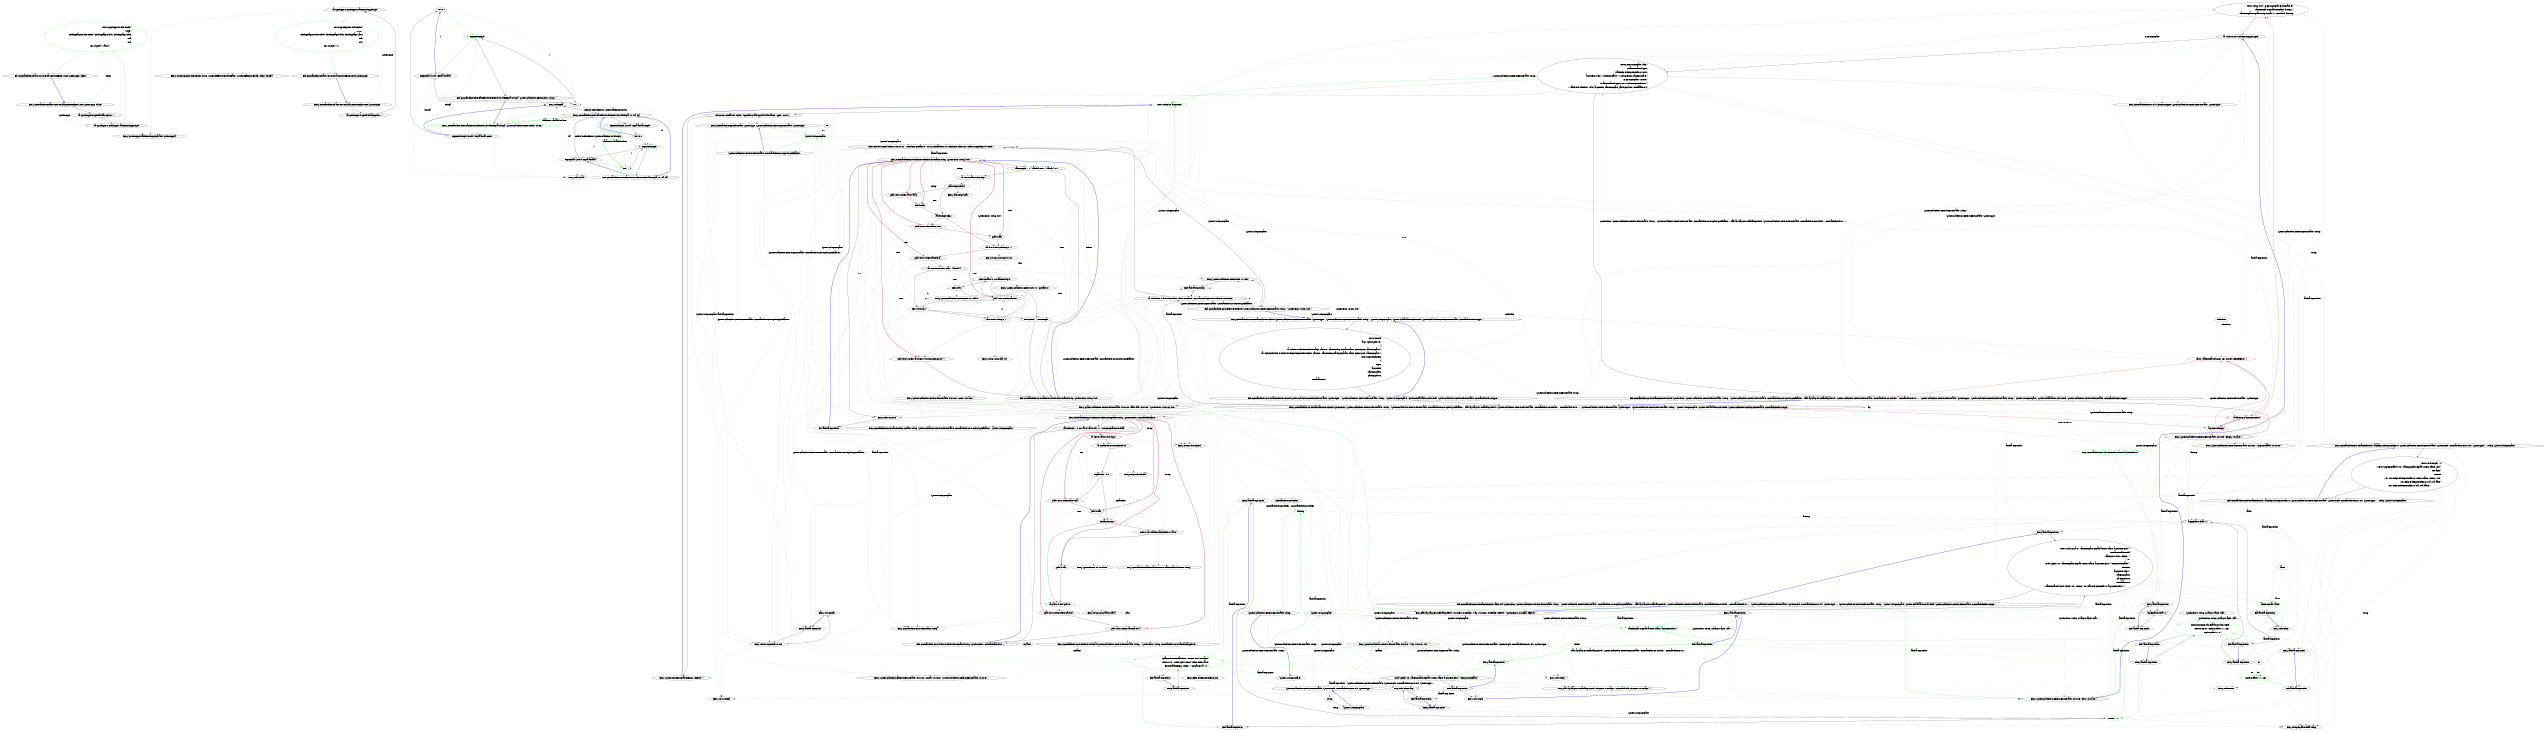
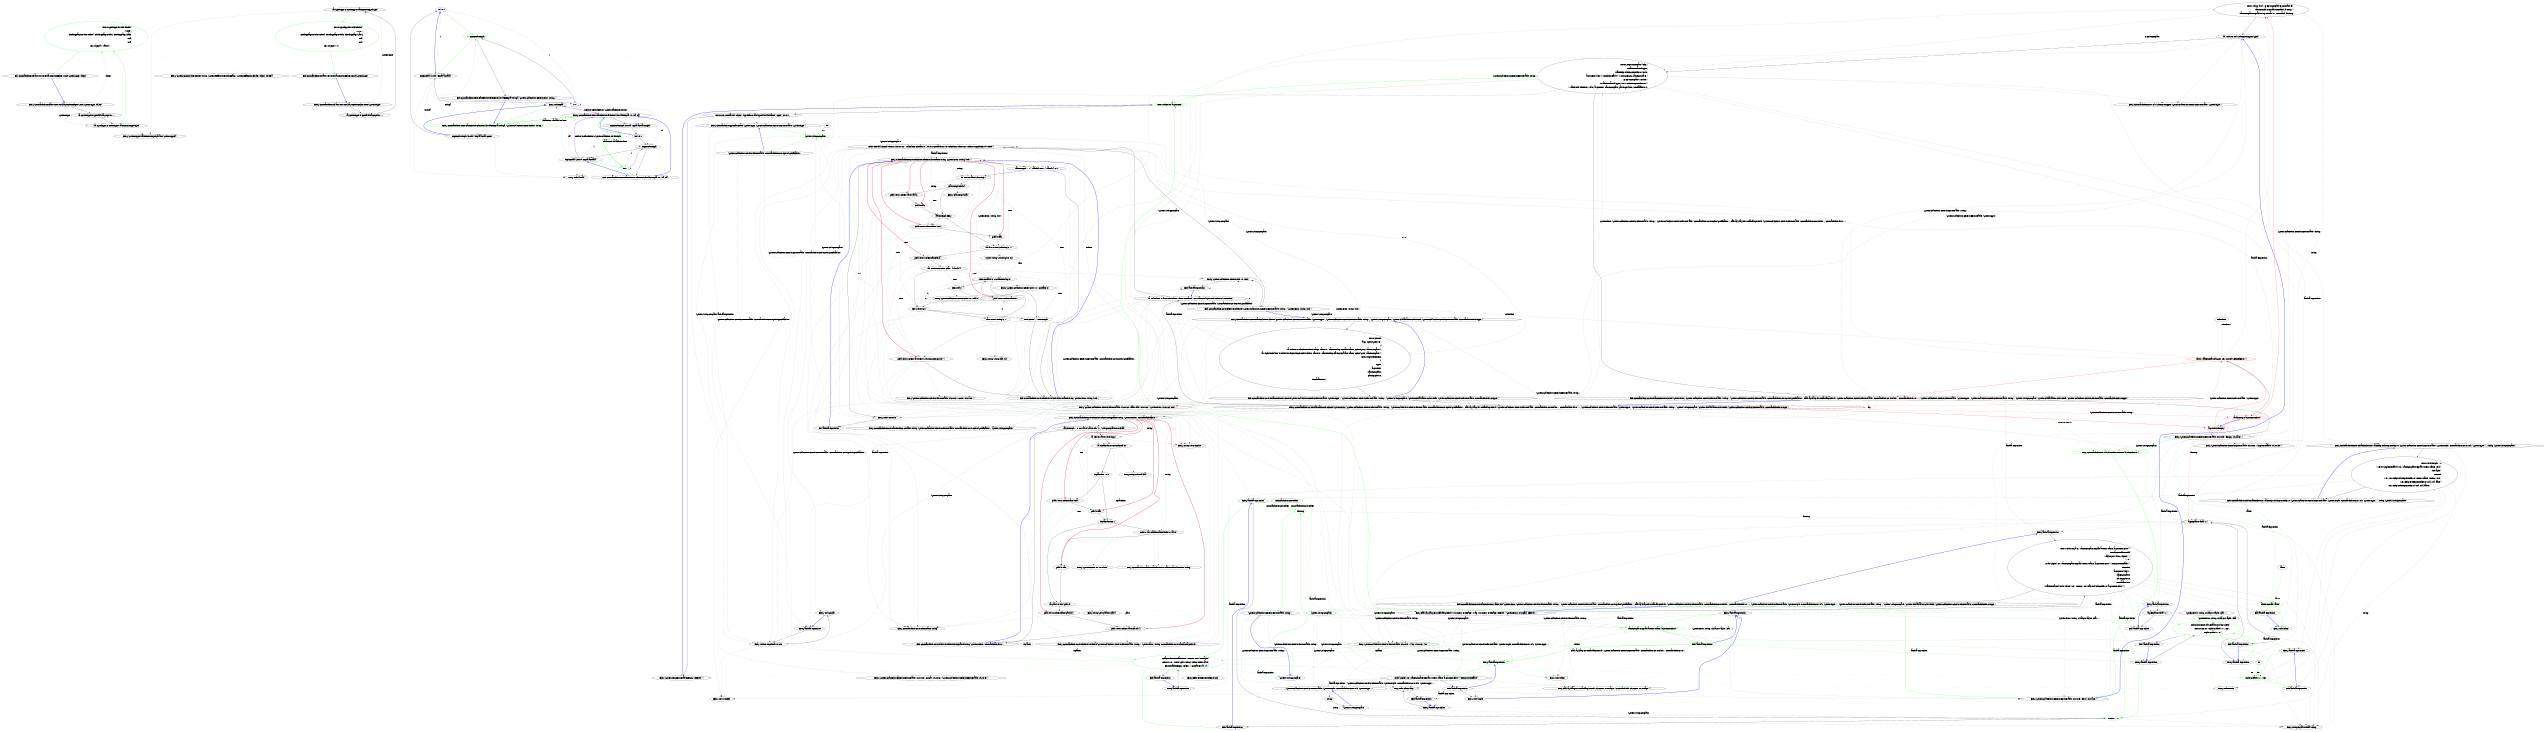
node "Entry string.Substring(int, int)": label "Entry string.Substring(int, int)" -> "Should string.Substring(int, int)"
